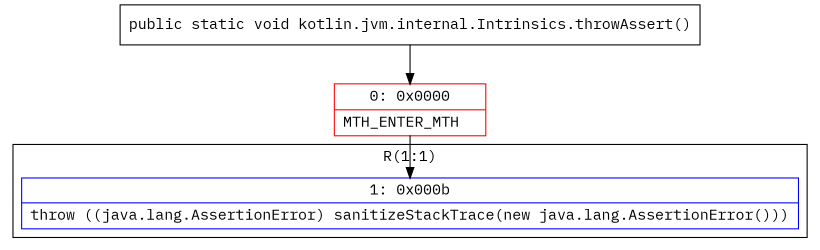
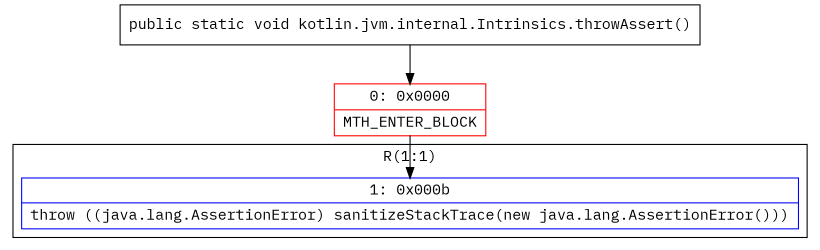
node "0: 0x0000": text "MTH_ENTER_MTH" -> "MTH_ENTER_BLOCK"
